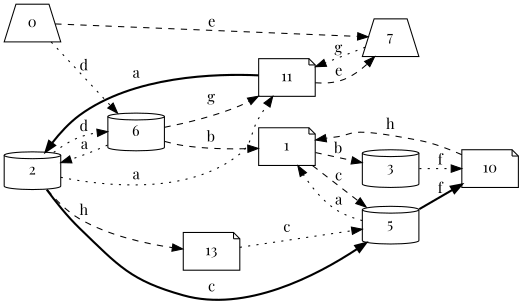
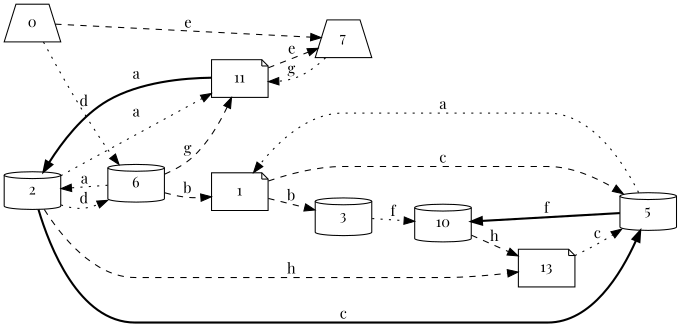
edge "10" -> "1": now "10" -> "13"
node "10": shape note -> cylinder
